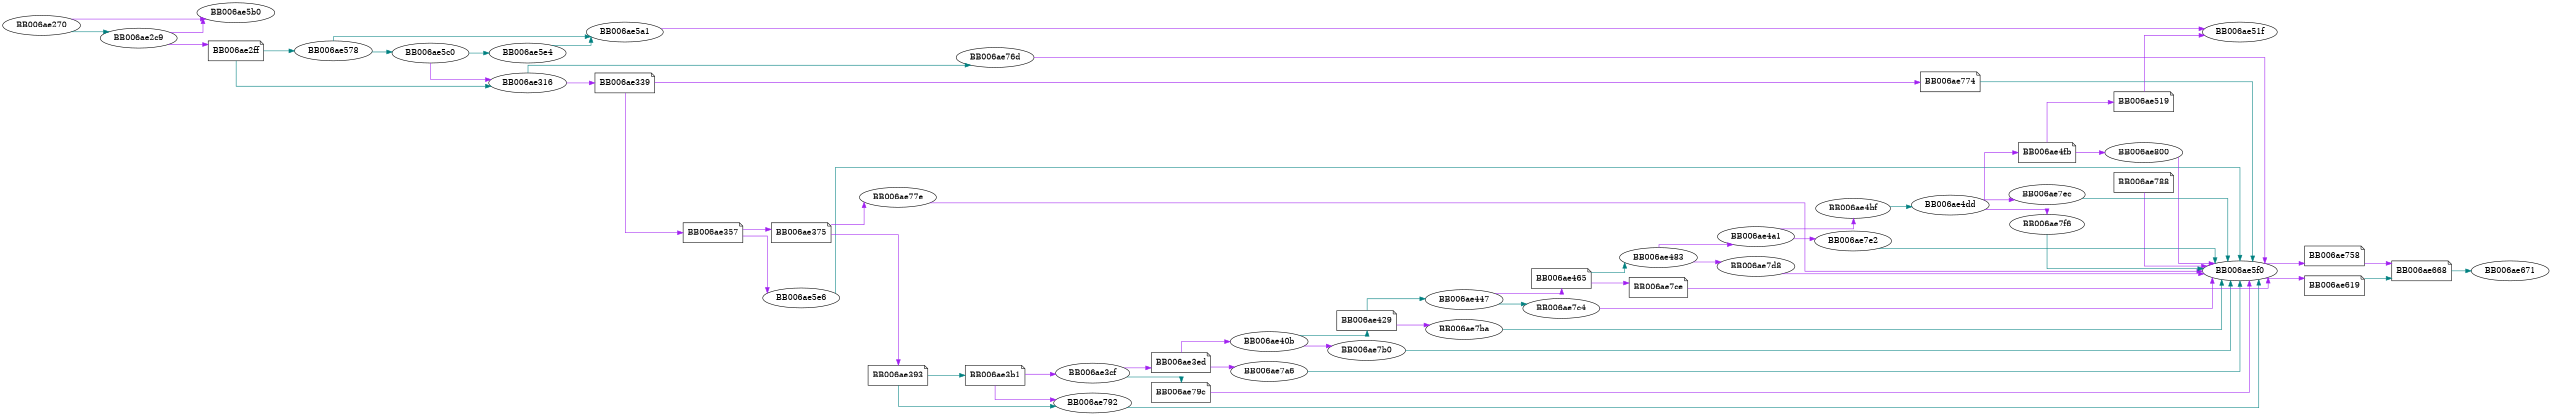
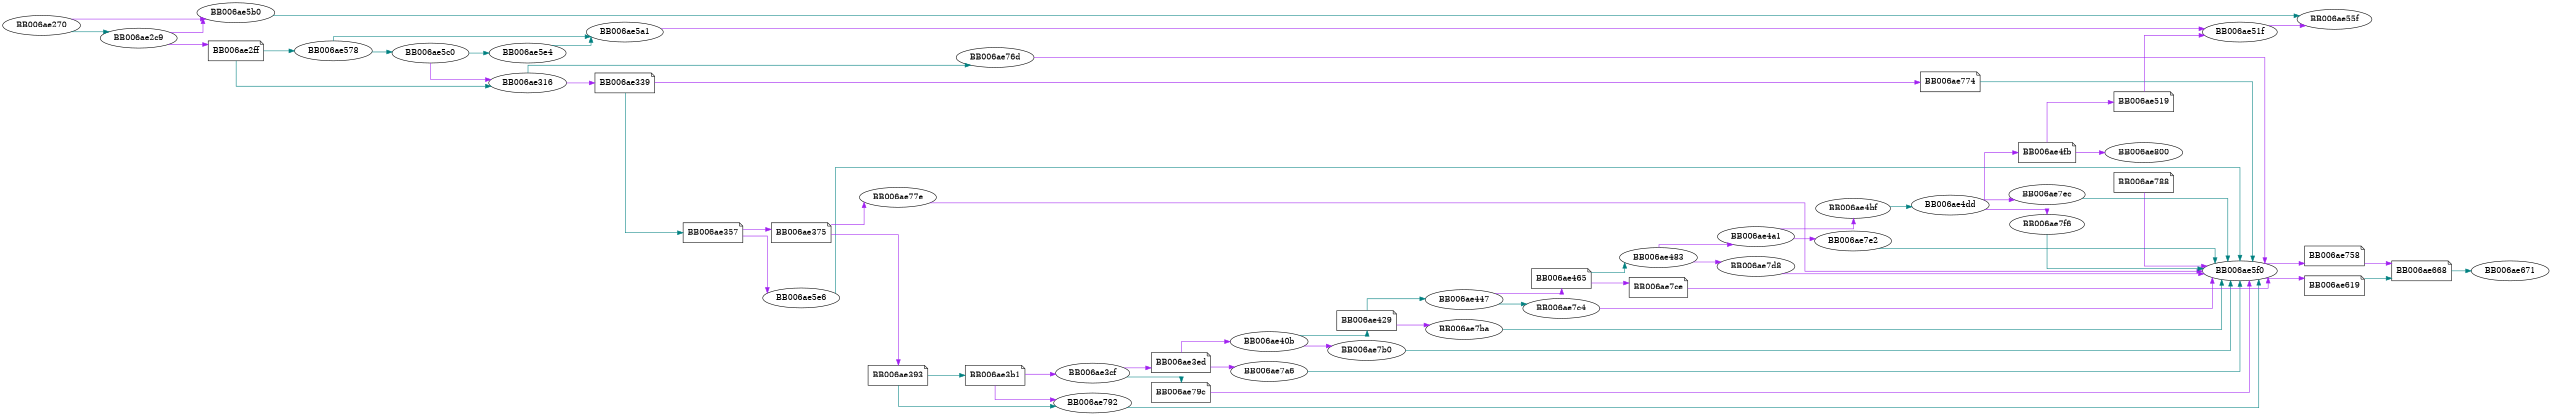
node "BB006ae55f": added
edge "BB006ae339" -> "BB006ae357": color purple -> teal
edge "BB006ae800" -> "BB006ae5f0": removed
